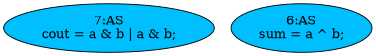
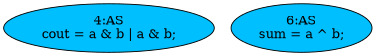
node "7:AS cout = a & b | a & b;": label "7:AS cout = a & b | a & b;" -> "4:AS cout = a & b | a & b;"
